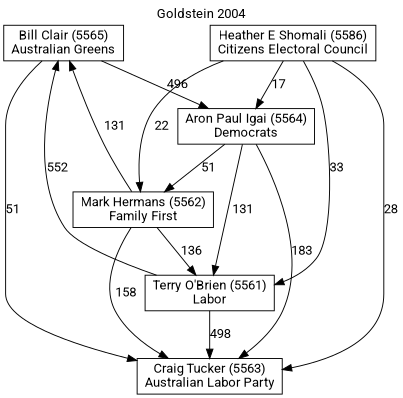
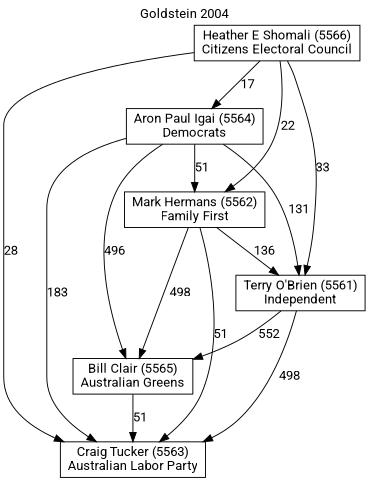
node "Heather E Shomali (5586) Citizens Electoral Council": label "Heather E Shomali (5586) Citizens Electoral Council" -> "Heather E Shomali (5566) Citizens Electoral Council"
edge "Bill Clair (5565) Australian Greens" -> "Aron Paul Igai (5564) Democrats": reversed
edge "Mark Hermans (5562) Family First" -> "Bill Clair (5565) Australian Greens": label "131" -> "498"
edge "Mark Hermans (5562) Family First" -> "Craig Tucker (5563) Australian Labor Party": label "158" -> "51"
node "Terry O'Brien (5561) Labor": label "Terry O'Brien (5561) Labor" -> "Terry O'Brien (5561) Independent"
